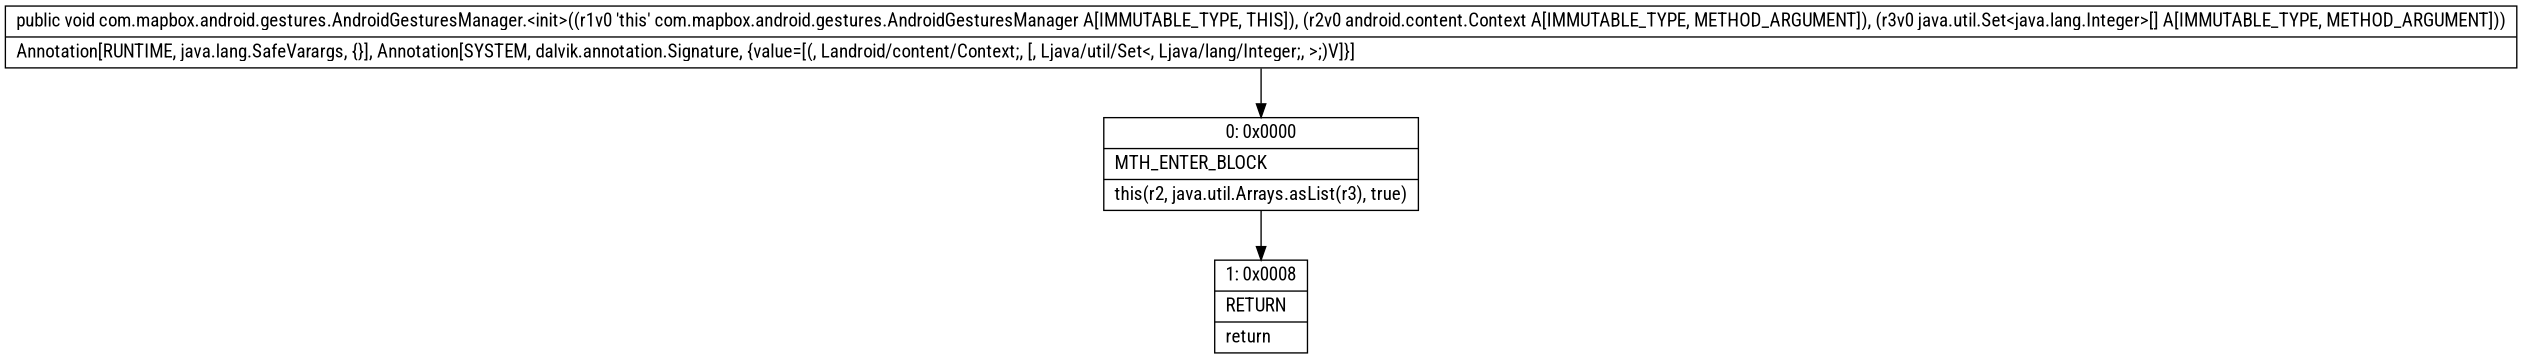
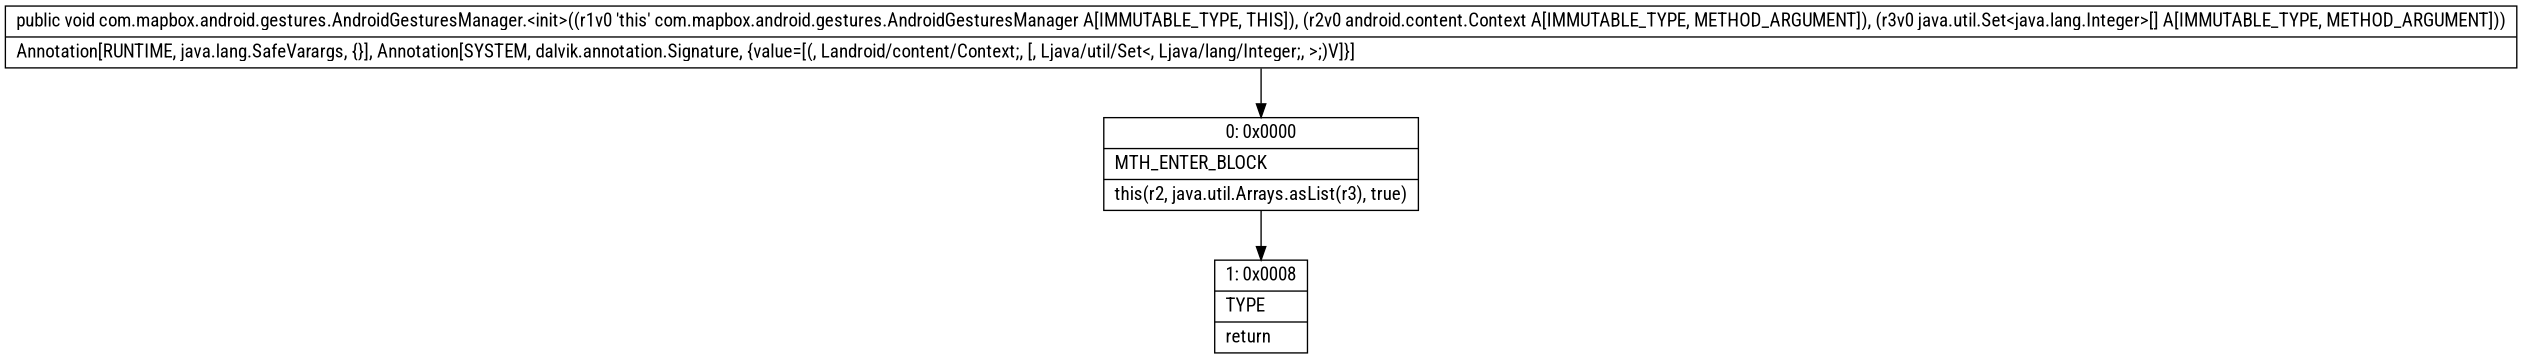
node "1: 0x0008": text "RETURN" -> "TYPE"
